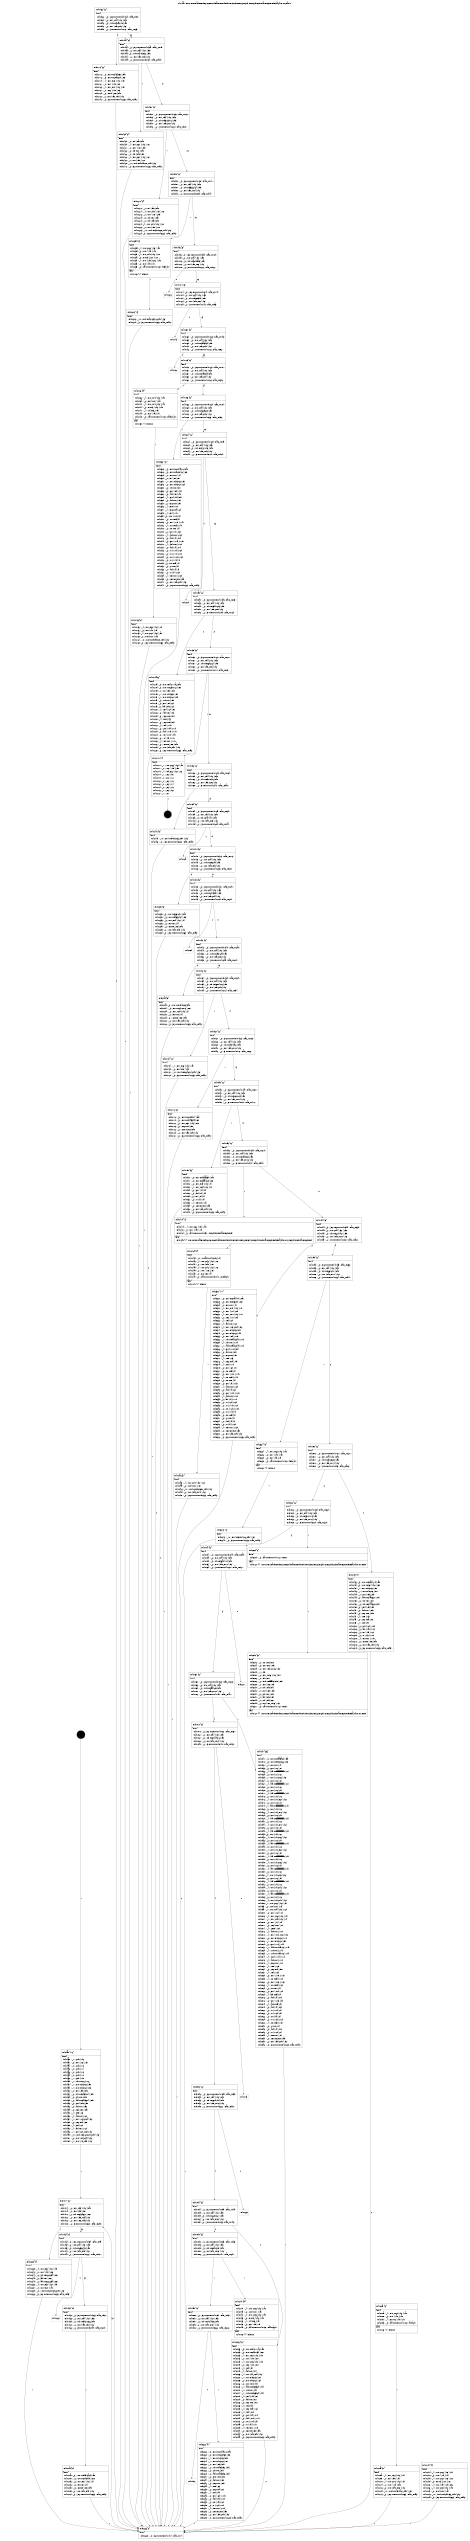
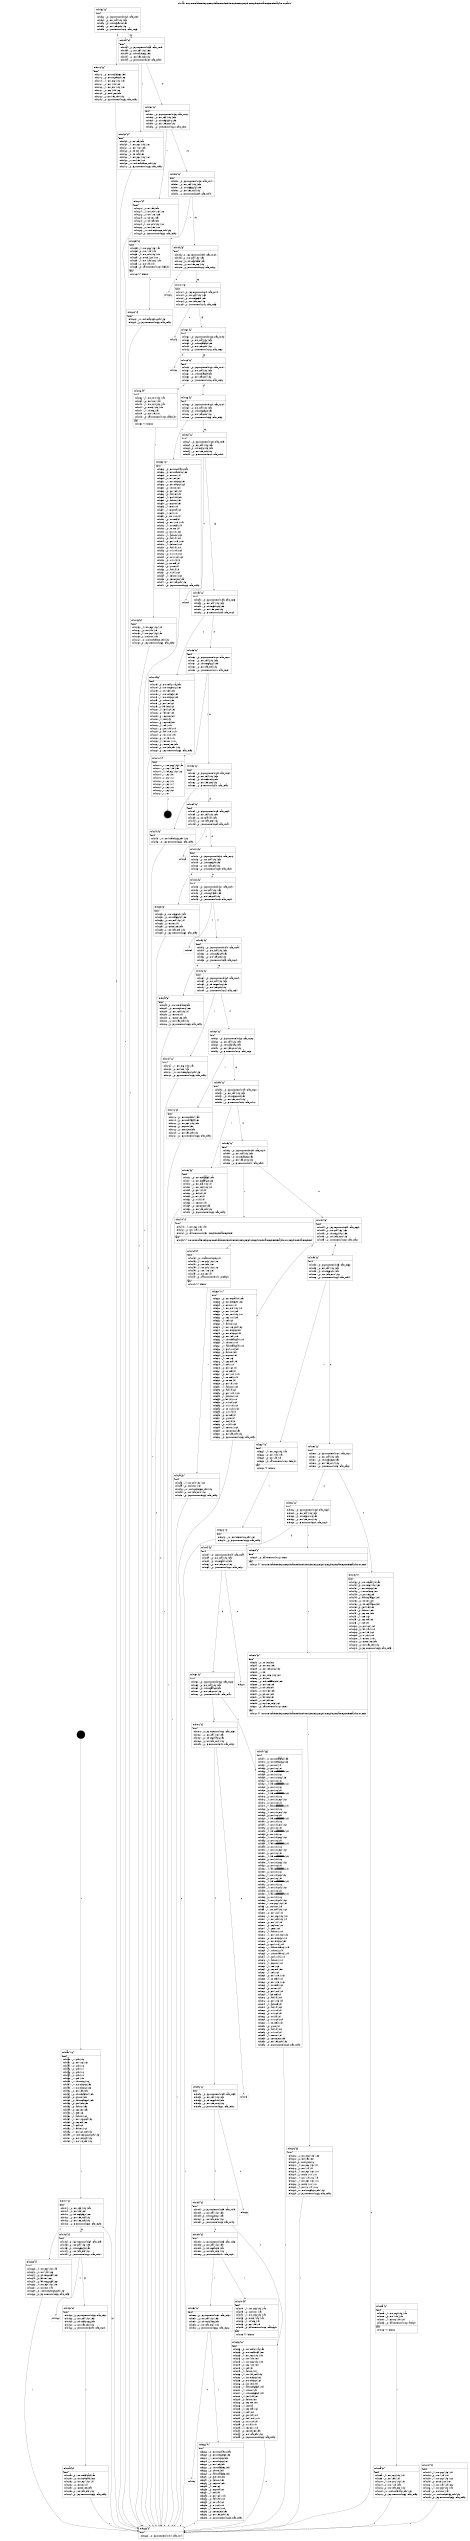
node "0x402306 [56]": added
